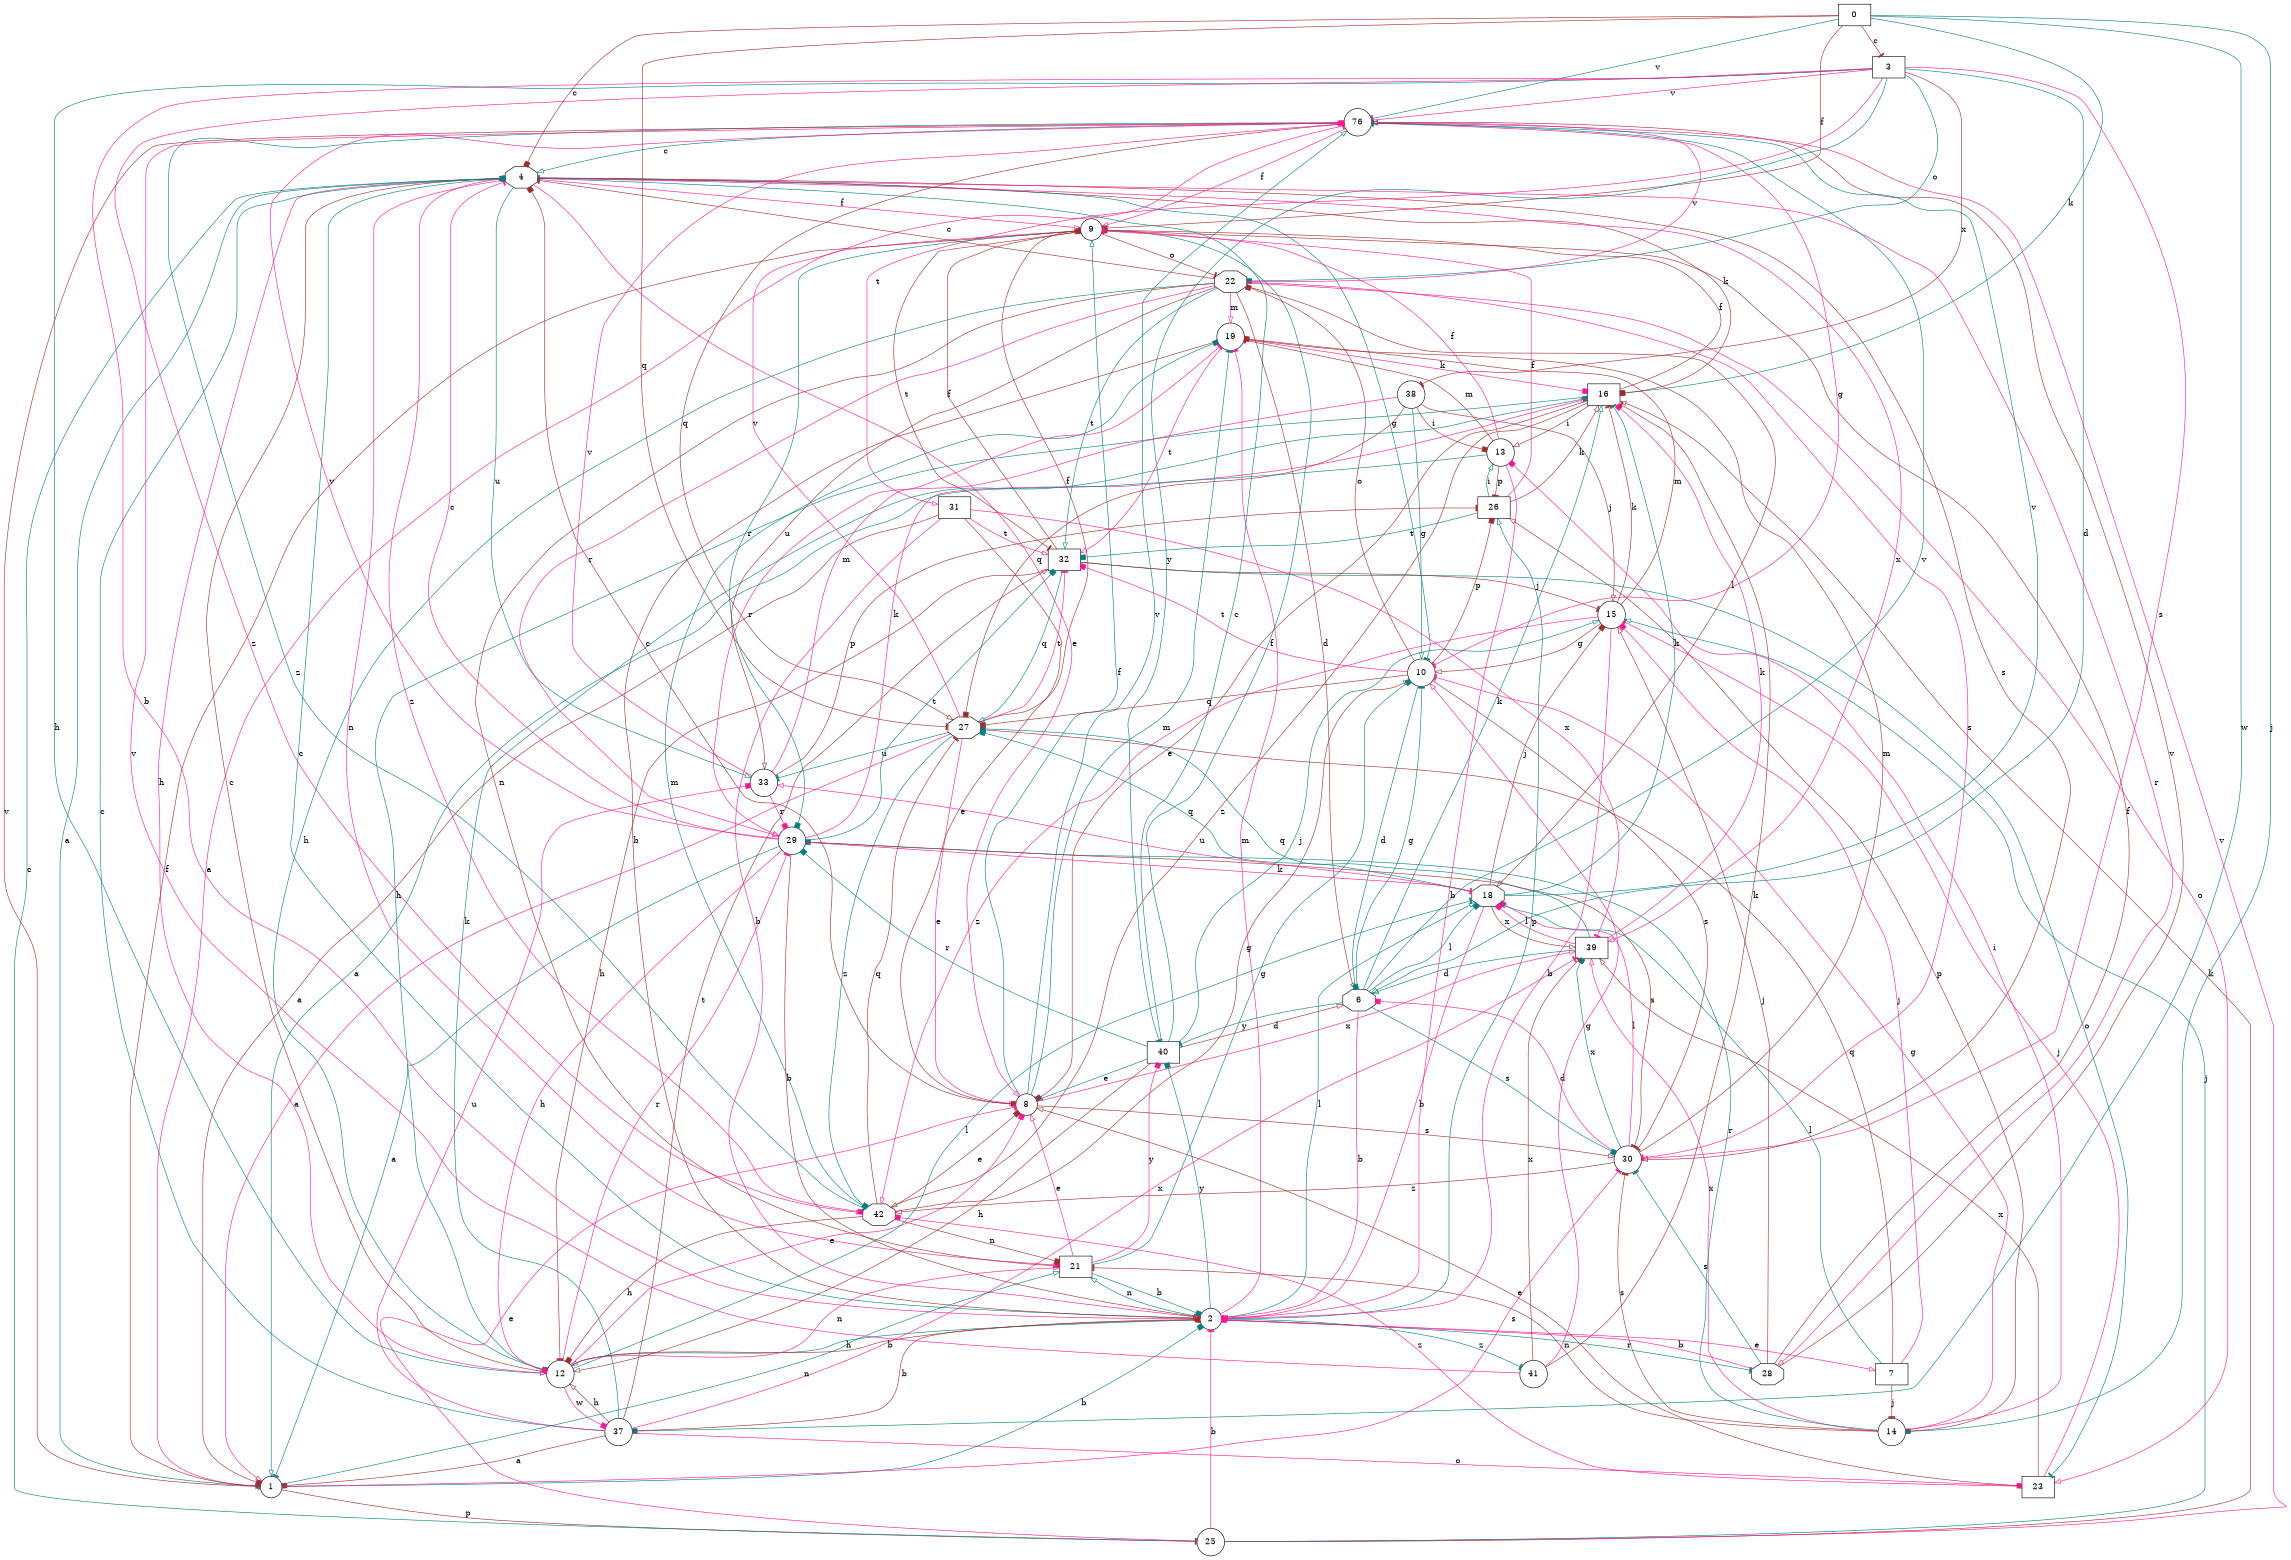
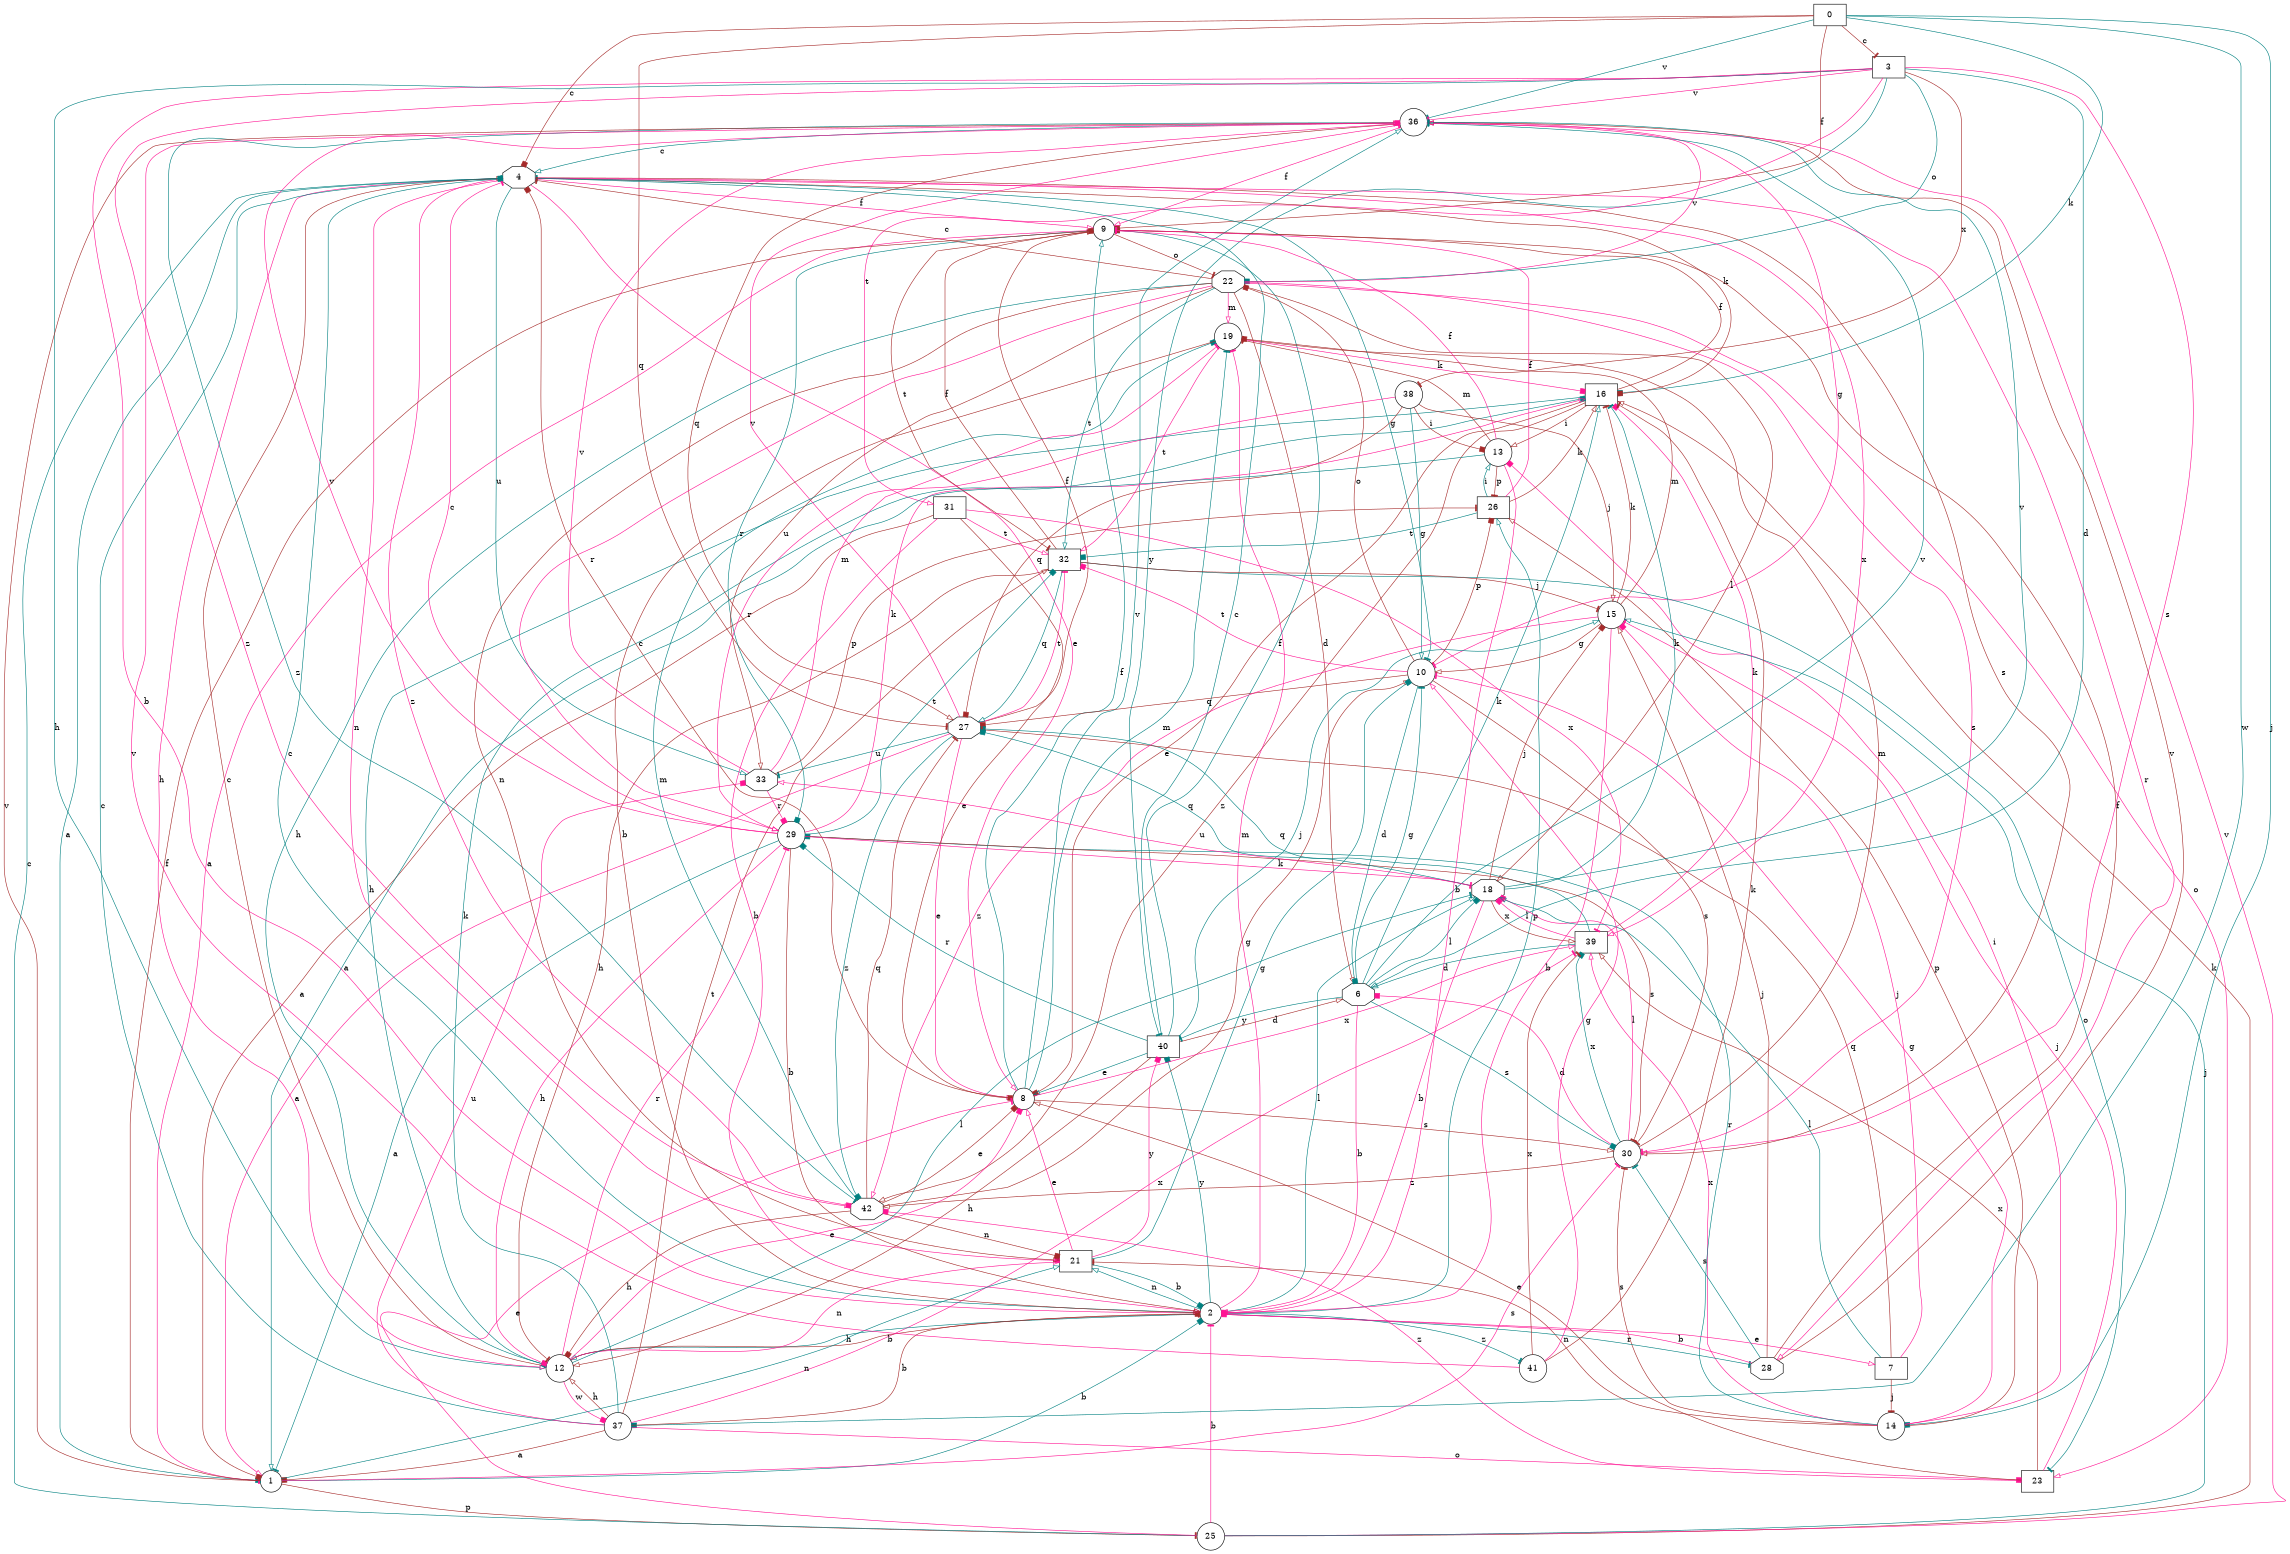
node "76": label "76" -> "36"
edge "27" -> "9": arrowhead tee -> onormal
node "33": shape circle -> octagon
